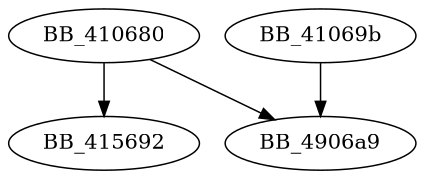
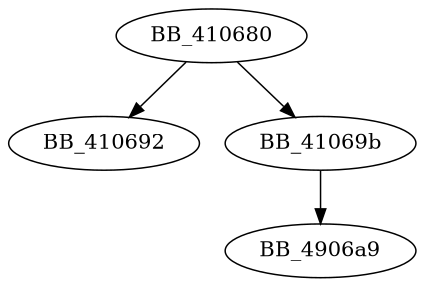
edge "BB_410680" -> "BB_4906a9": now "BB_410680" -> "BB_41069b"
node "BB_415692": label "BB_415692" -> "BB_410692"
